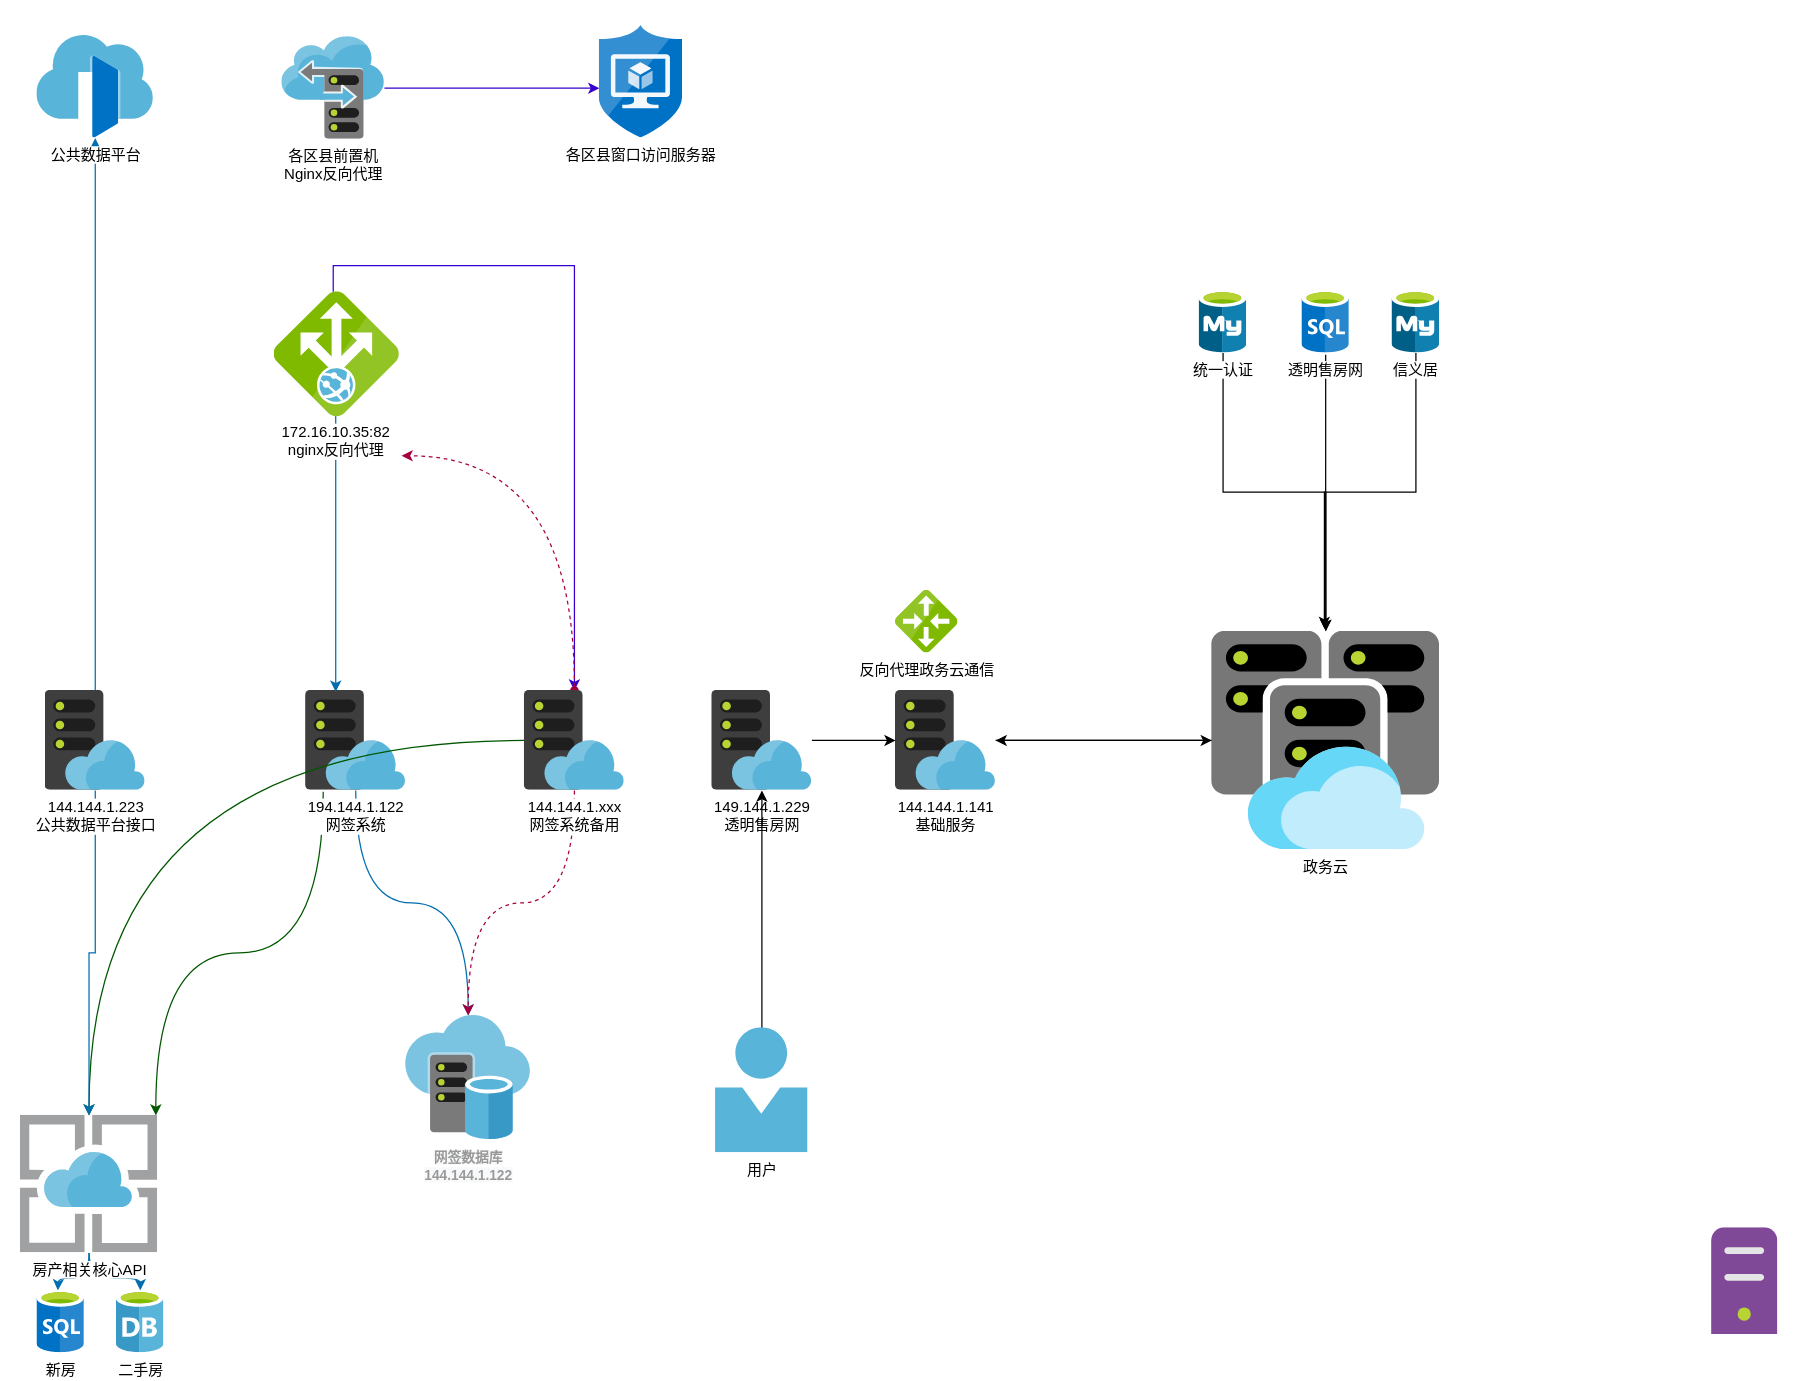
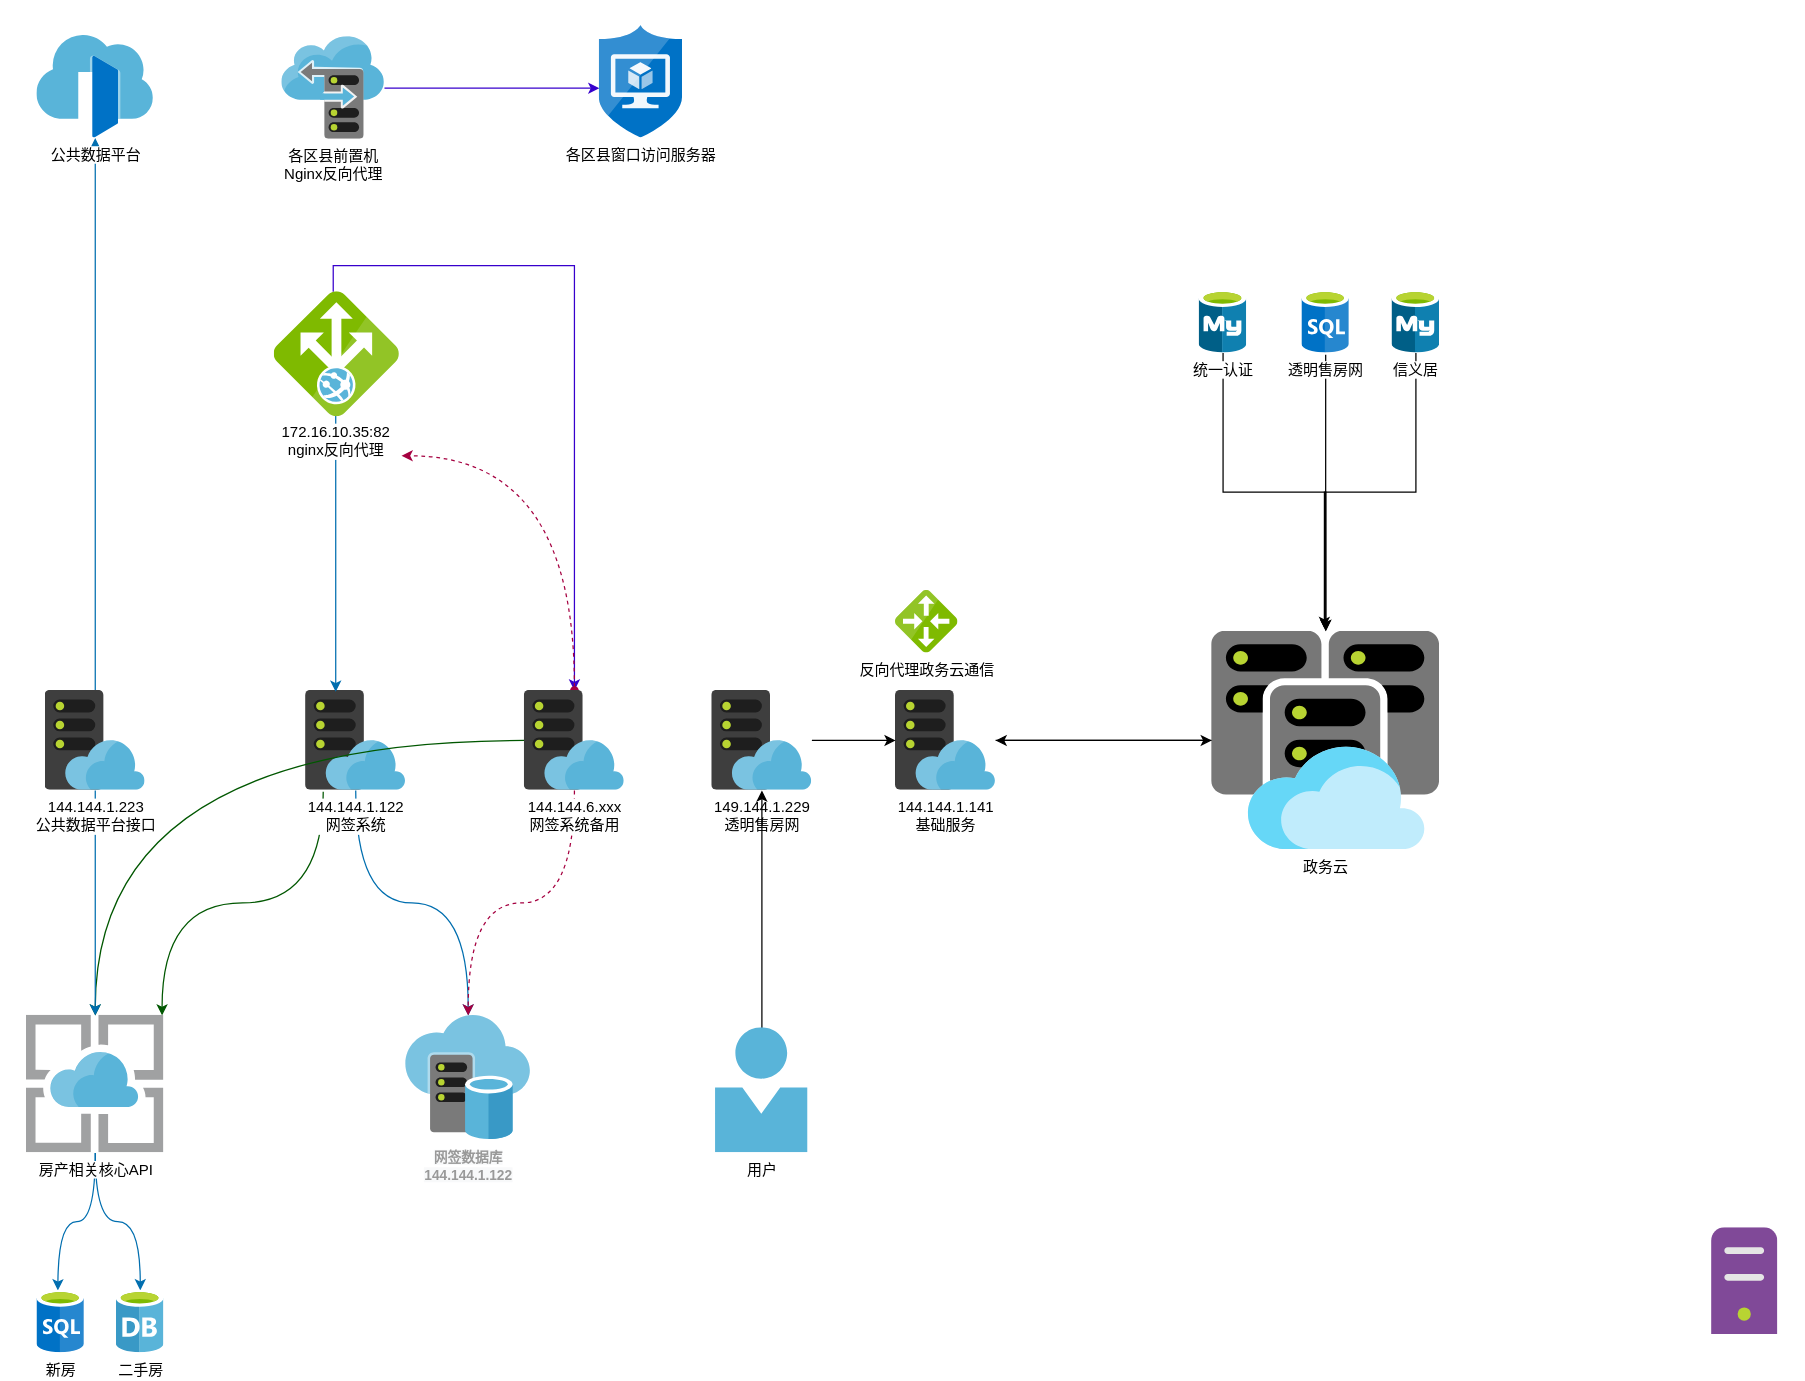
node "194.144.1.122网签系统": label "194.144.1.122网签系统" -> "144.144.1.122网签系统"
node "144.144.1.xxx网签系统备用": label "144.144.1.xxx网签系统备用" -> "144.144.6.xxx网签系统备用"
node "房产相关核心API": moved (89, 1184) -> (95, 1084)
